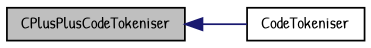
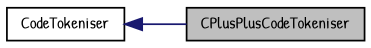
edge "CodeTokeniser" -> "CPlusPlusCodeTokeniser": reversed
